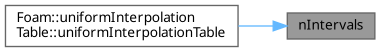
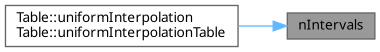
node "Foam::uniformInterpolation Table::uniformInterpolationTable": label "Foam::uniformInterpolation Table::uniformInterpolationTable" -> "Table::uniformInterpolation Table::uniformInterpolationTable"
